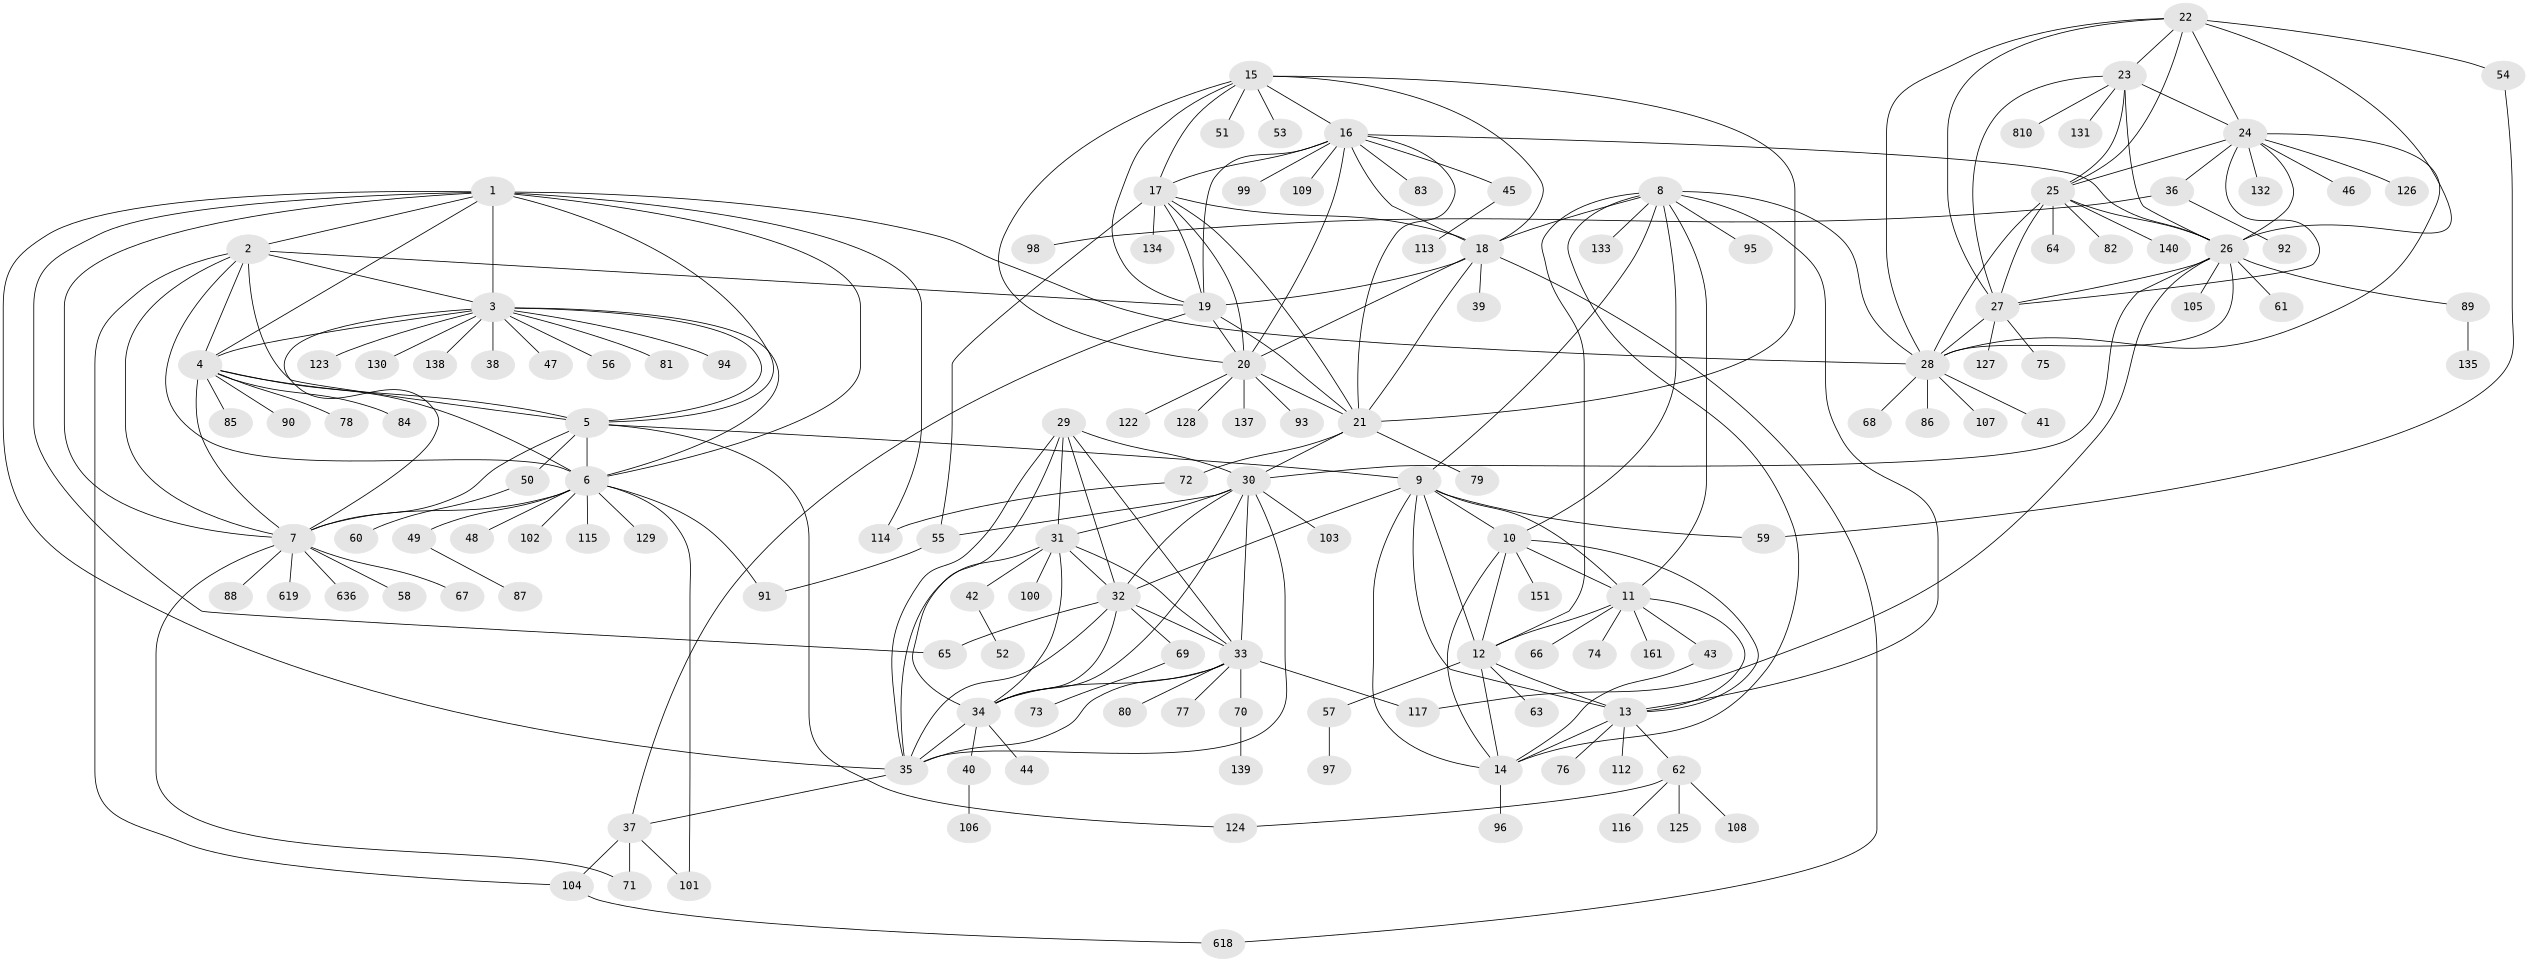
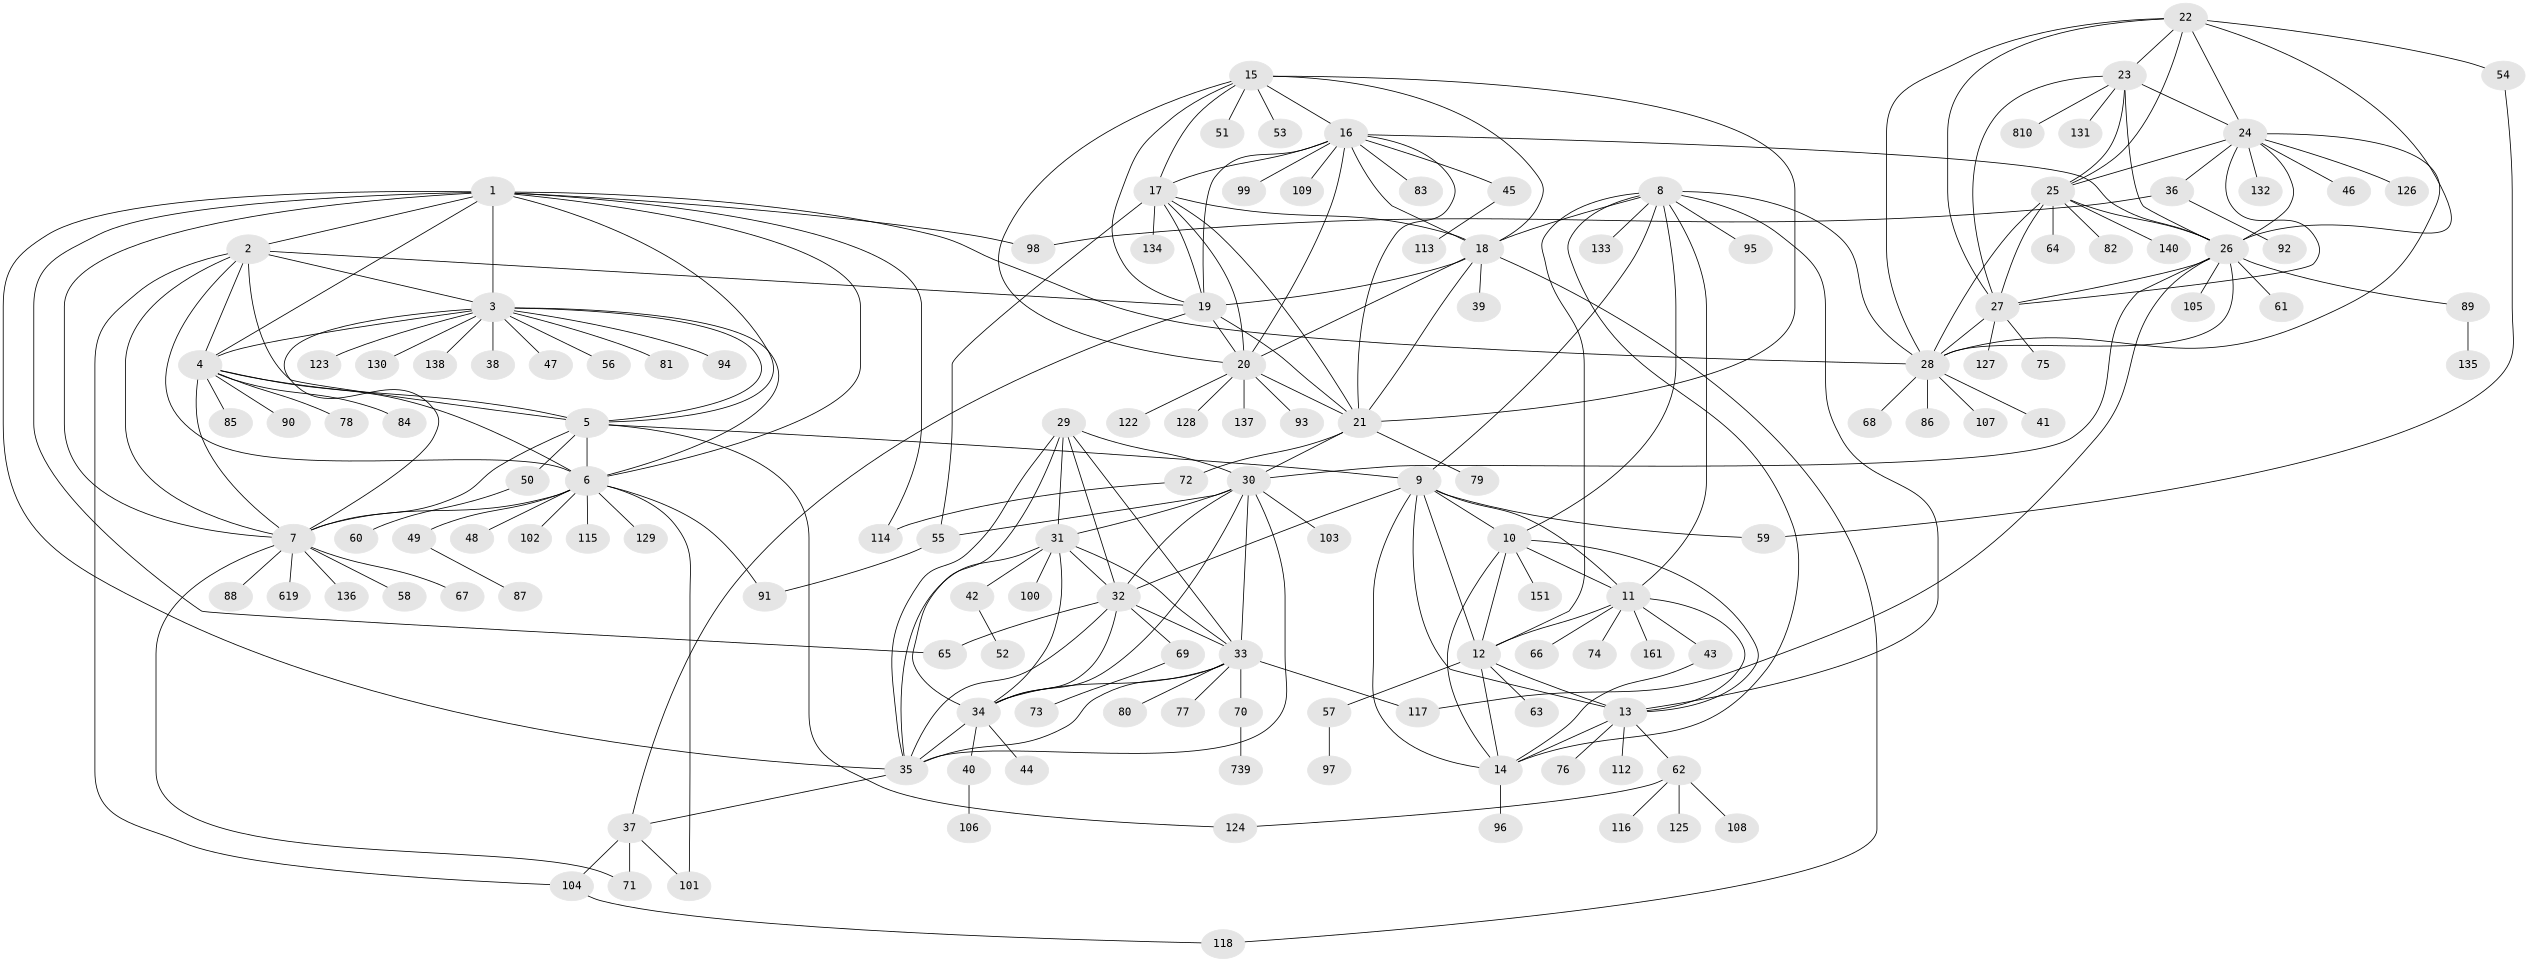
edge "1" -- "98": added
node "636": label "636" -> "136"
node "139": label "139" -> "739"
node "618": label "618" -> "118"
